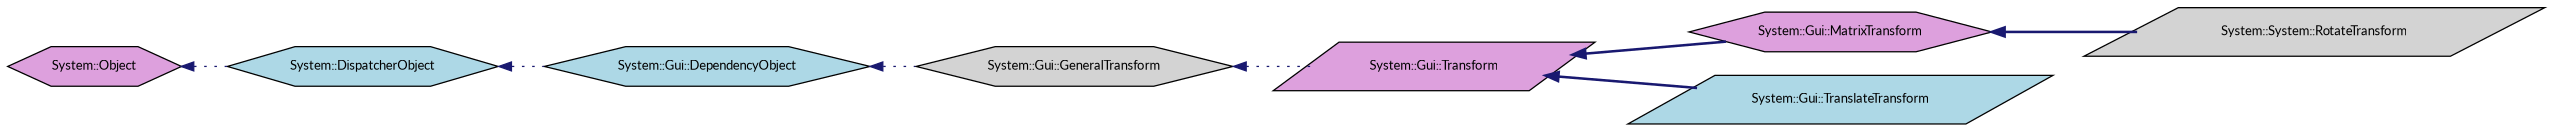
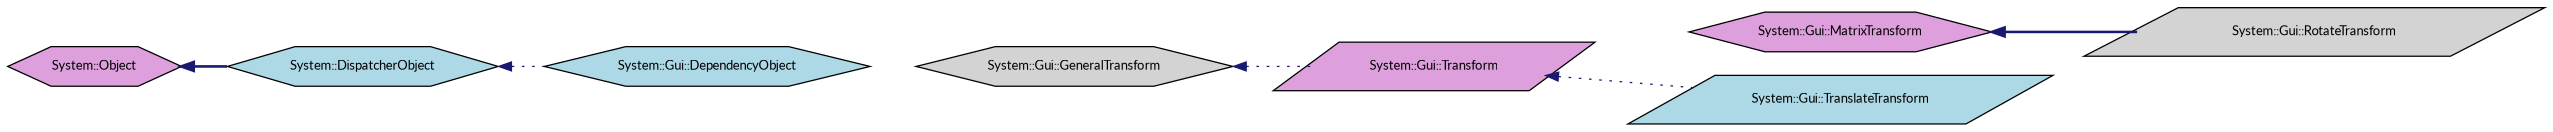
node "System::System::RotateTransform": label "System::System::RotateTransform" -> "System::Gui::RotateTransform"
edge "System::Gui::MatrixTransform" -> "System::Gui::Transform": removed
edge "System::DispatcherObject" -> "System::Object": style dotted -> bold
edge "System::Gui::GeneralTransform" -> "System::Gui::DependencyObject": removed
edge "System::Gui::TranslateTransform" -> "System::Gui::Transform": style bold -> dotted
